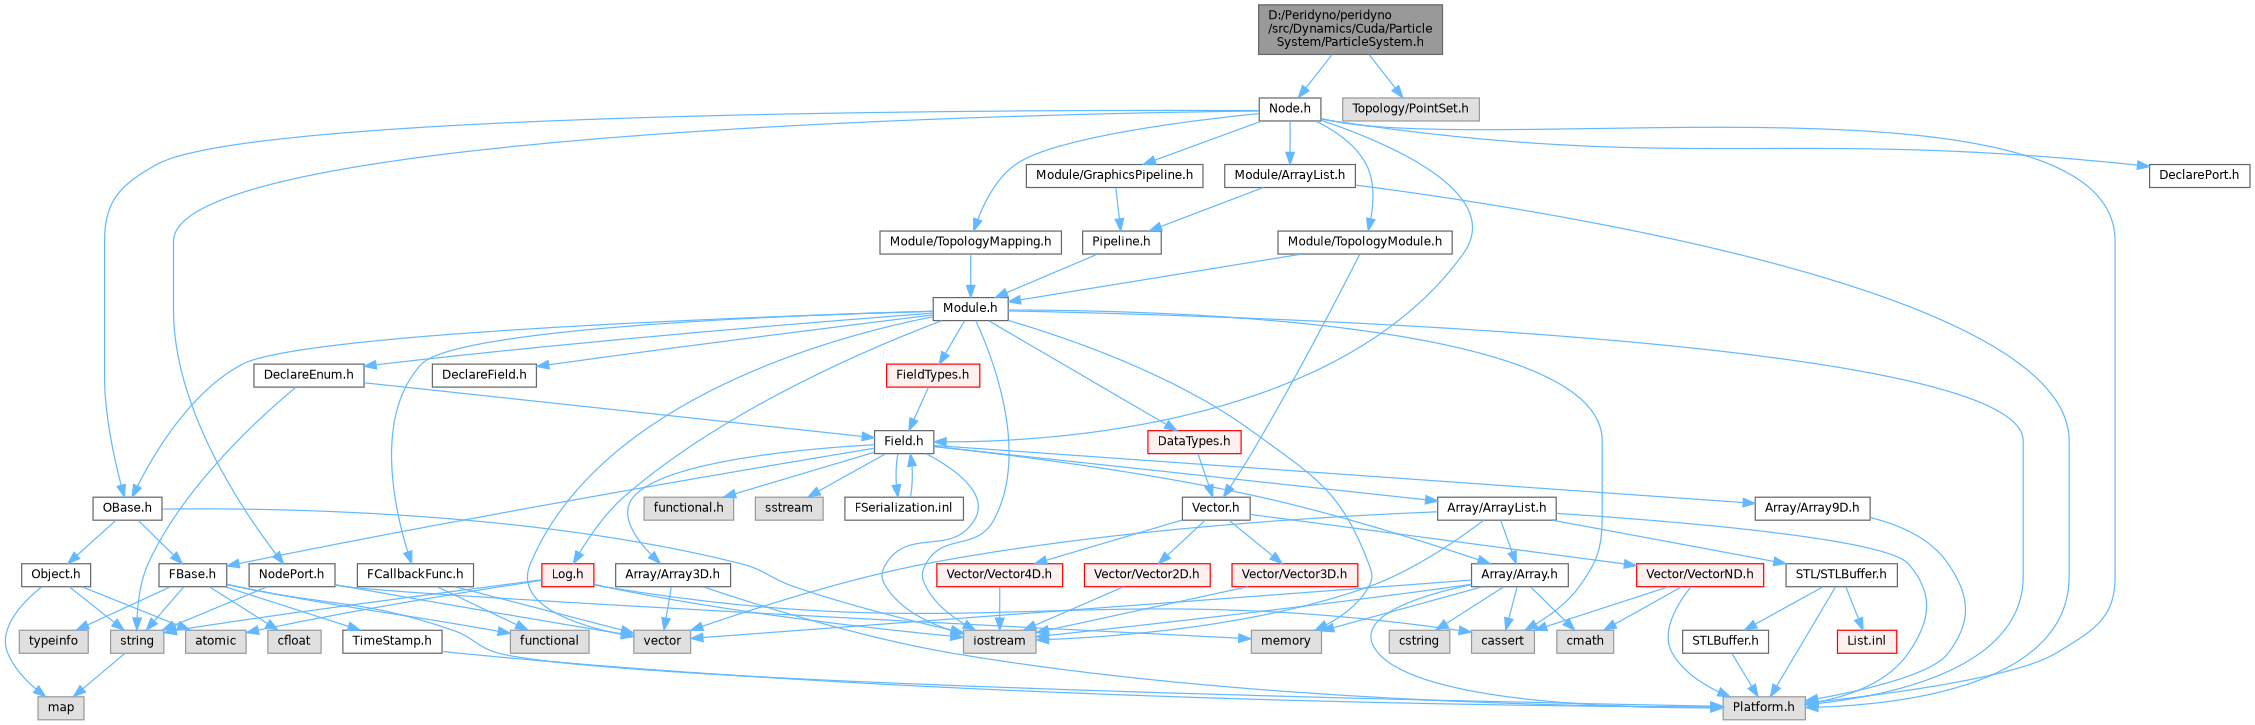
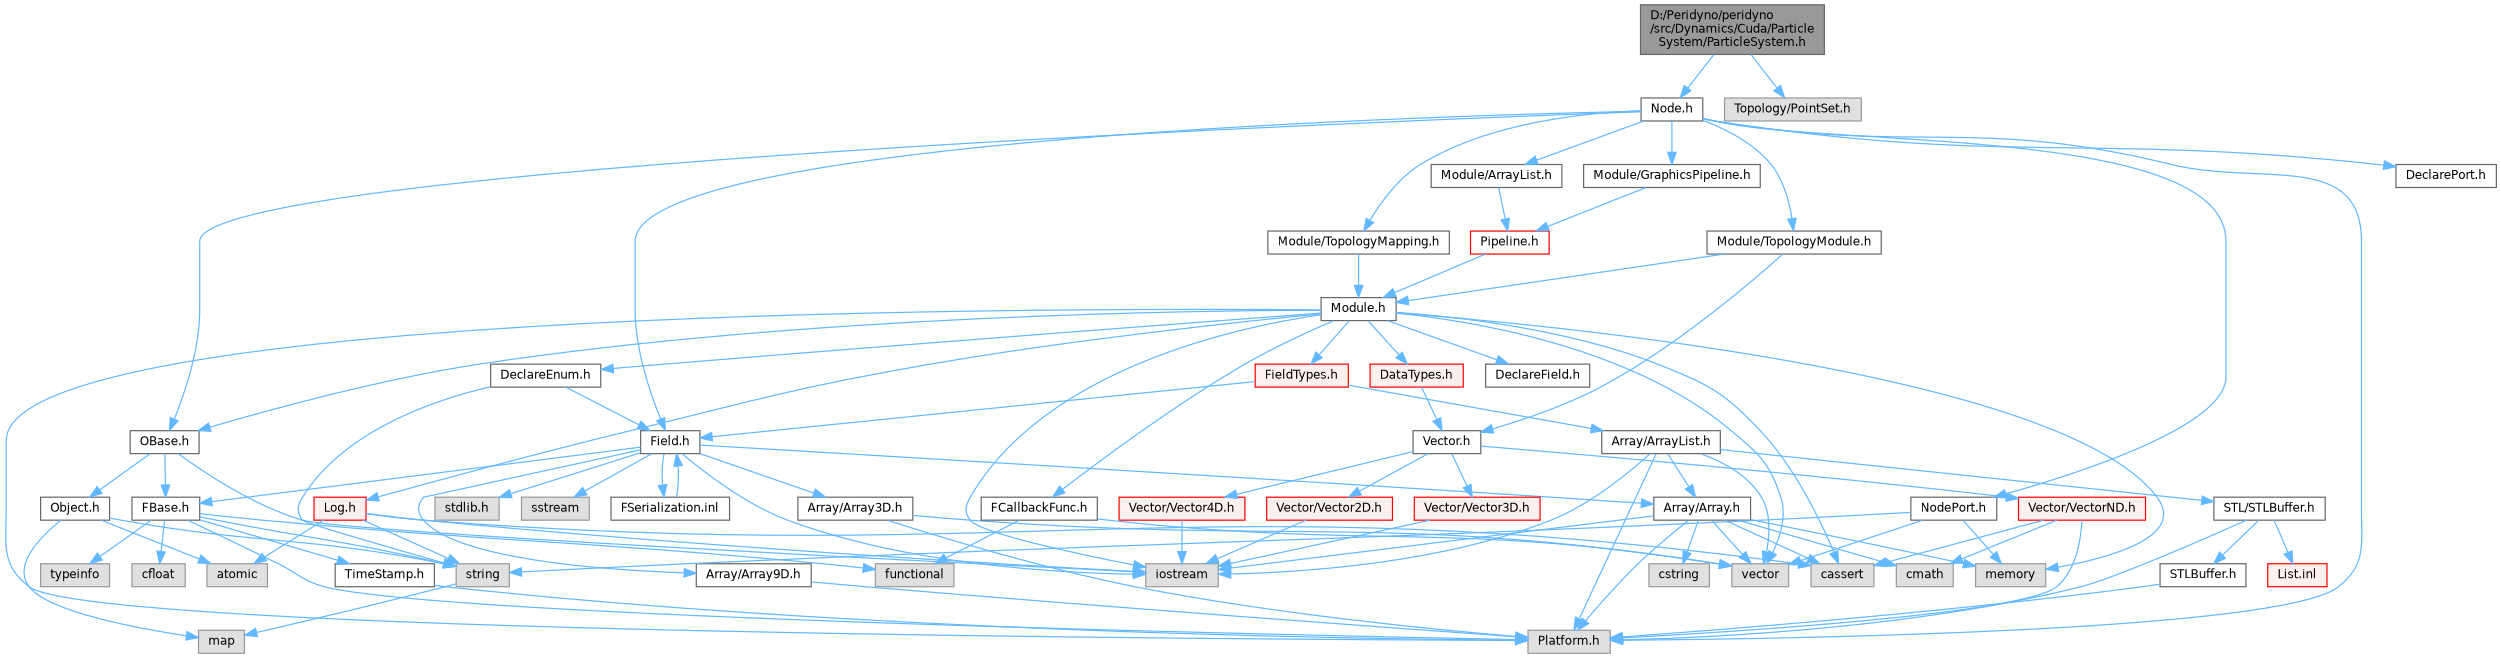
node "Pipeline.h": color grey40 -> red
edge "Module/ArrayList.h" -> "Platform.h": removed
edge "Field.h" -> "Array/ArrayList.h": now "FieldTypes.h" -> "Array/ArrayList.h"
node "functional.h": label "functional.h" -> "stdlib.h"
